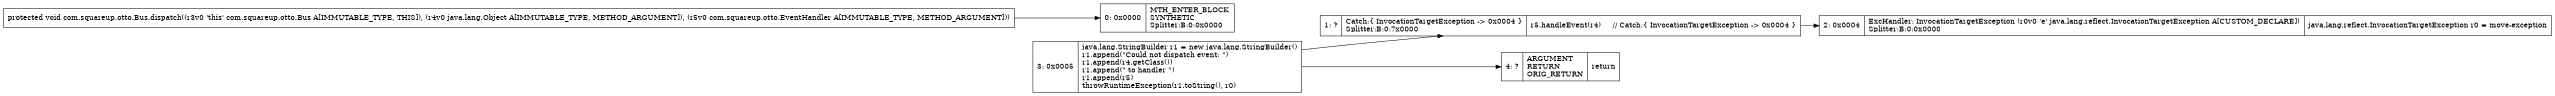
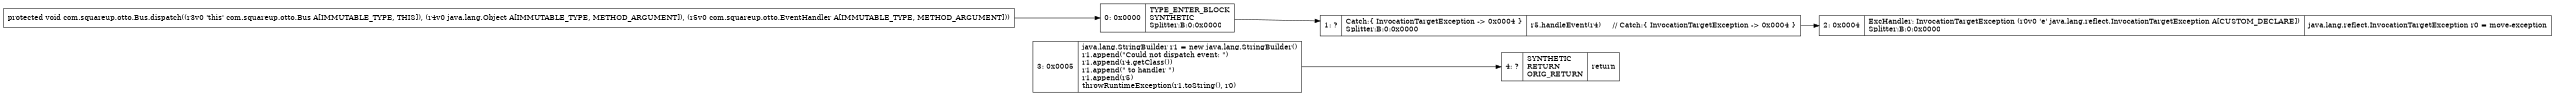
node "0: 0x0000": text "MTH_ENTER_BLOCK" -> "TYPE_ENTER_BLOCK"
node "1: ?": text "Splitter:B:0:7x0000" -> "Splitter:B:0:0x0000"
edge "3: 0x0005" -> "1: ?": now "0: 0x0000" -> "1: ?"
node "4: ?": text "ARGUMENT" -> "SYNTHETIC"
